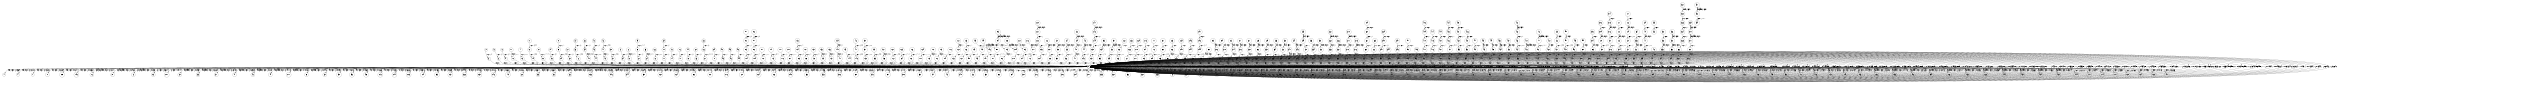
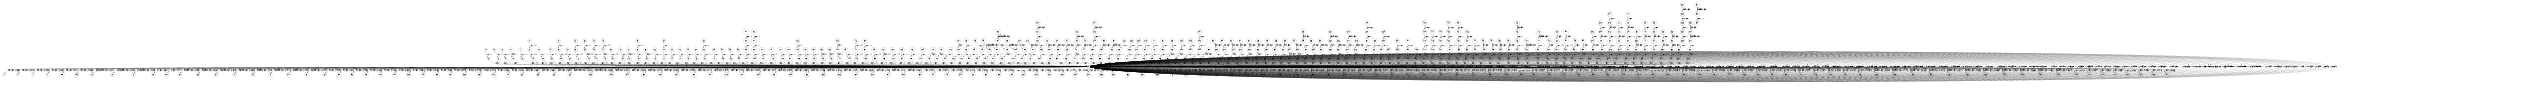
node "547": added
edge "12" -> "0": removed, label "<eps>:、"
